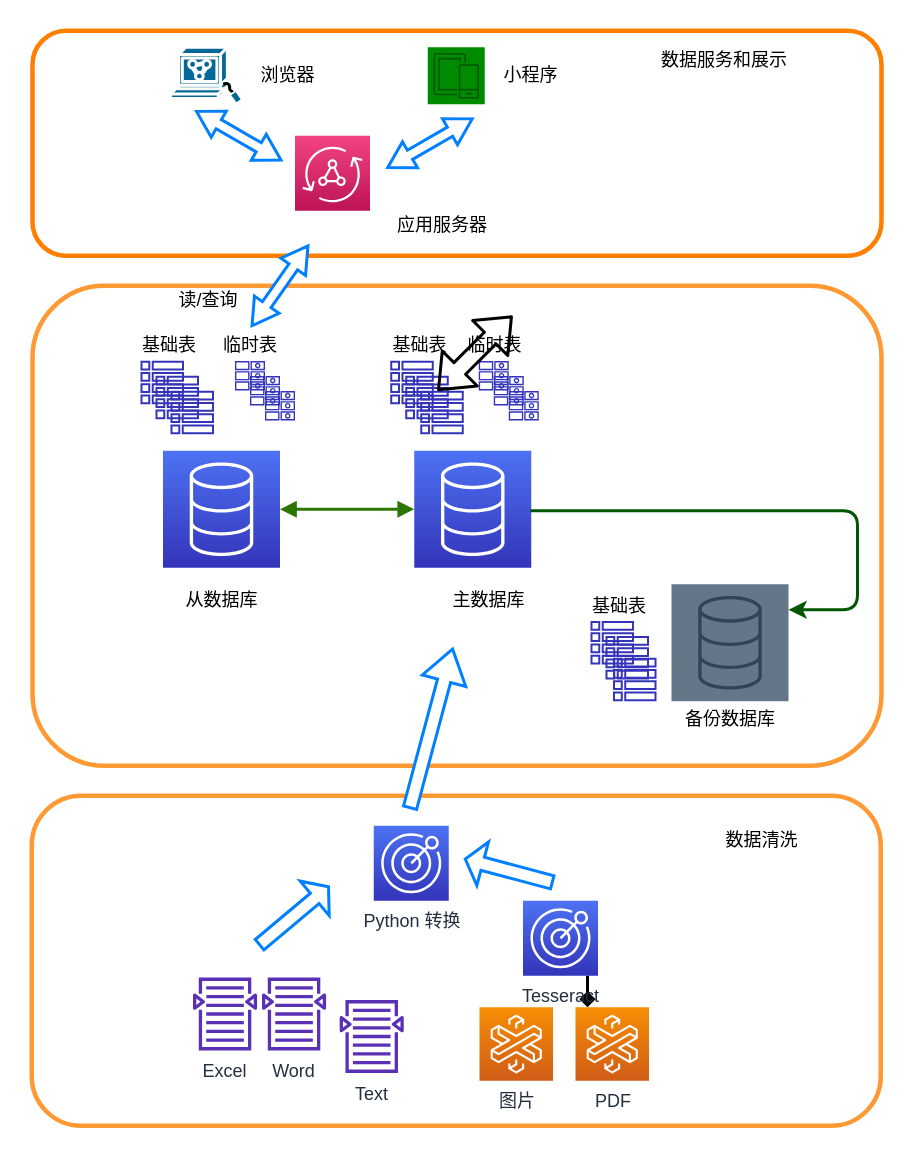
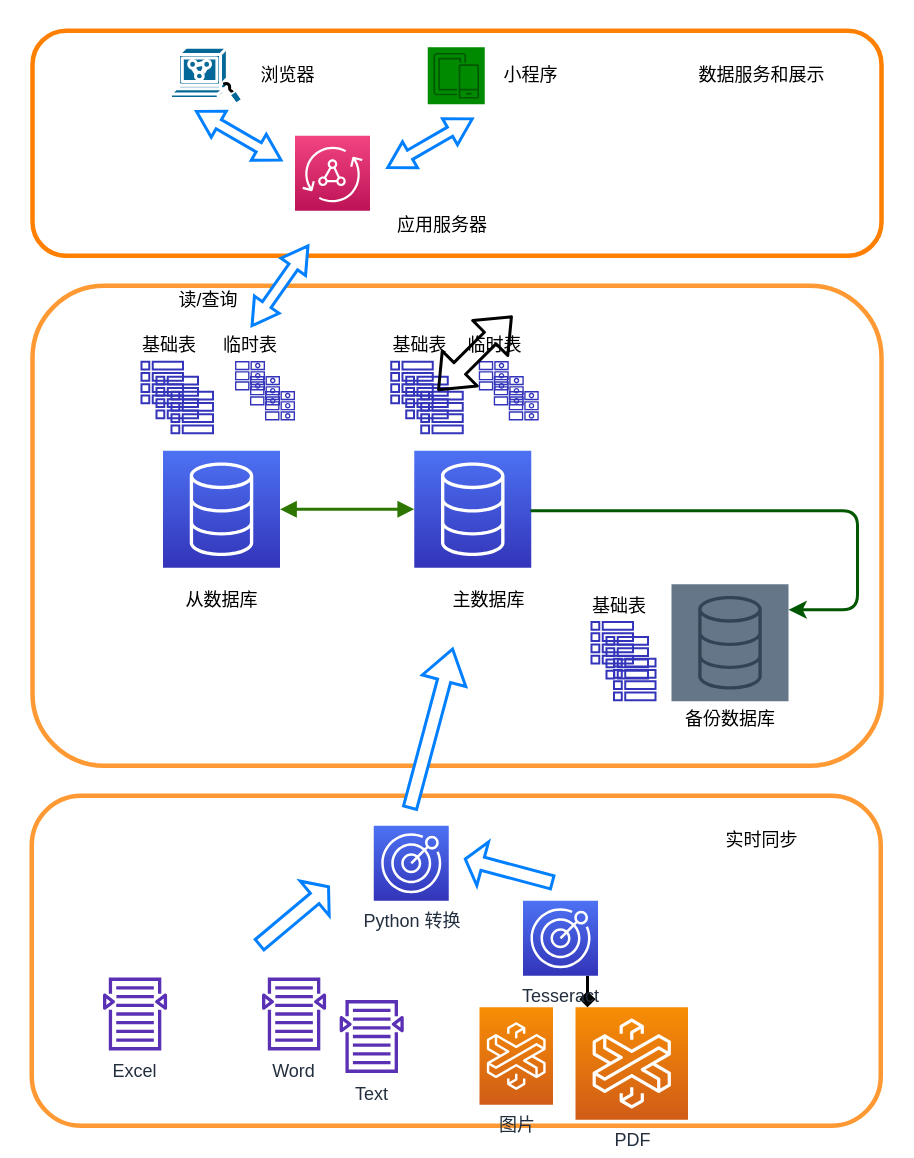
node "数据服务和展示": moved (724, 61) -> (761, 76)
node "数据清洗": label "数据清洗" -> "实时同步"
node "Excel": moved (225, 1014) -> (135, 1014)
node "图片": size 74x74 -> 74x98
node "PDF": size 74x74 -> 113x113
